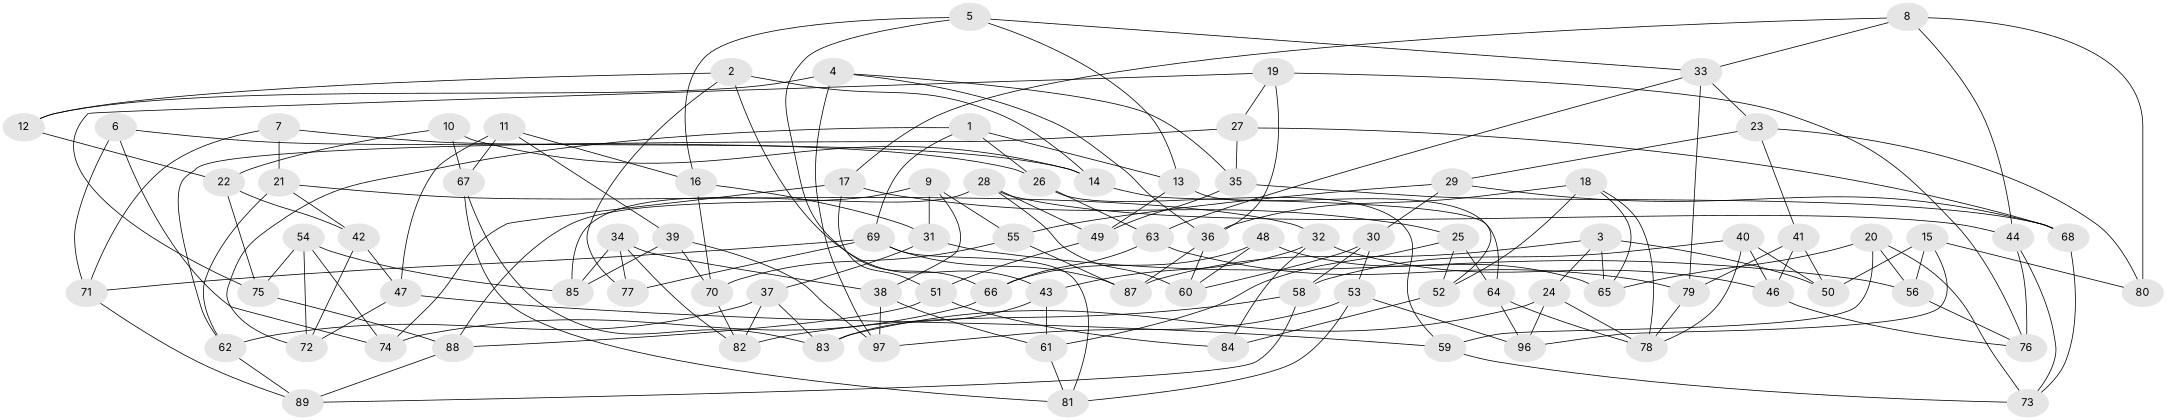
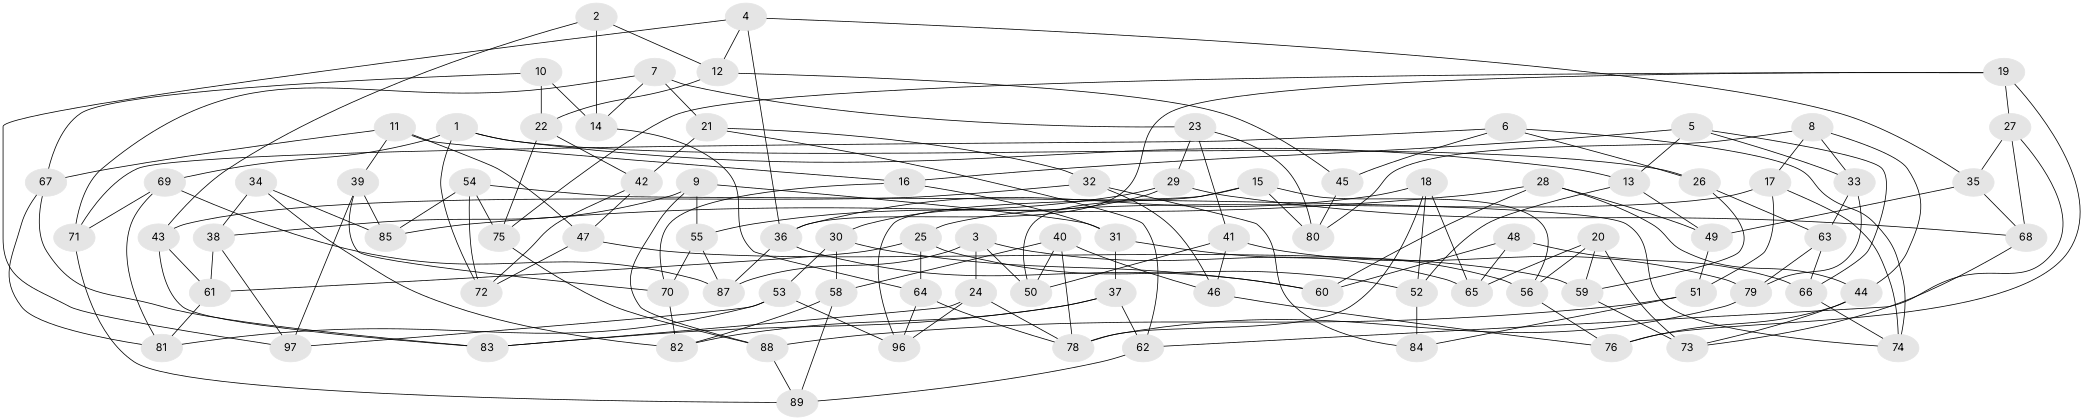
edge "33" -- "23": now "7" -- "23"
node "45": added
node "77": removed
